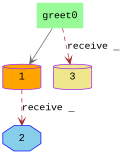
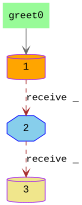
edge "greet0" -> "3": now "2" -> "3"
